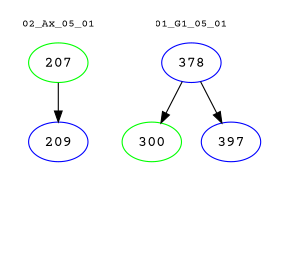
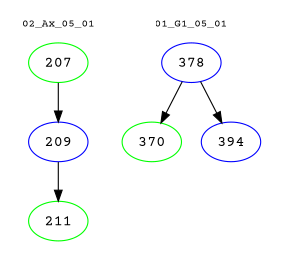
node "300": label "300" -> "370"
node "397": label "397" -> "394"
node "211": added
